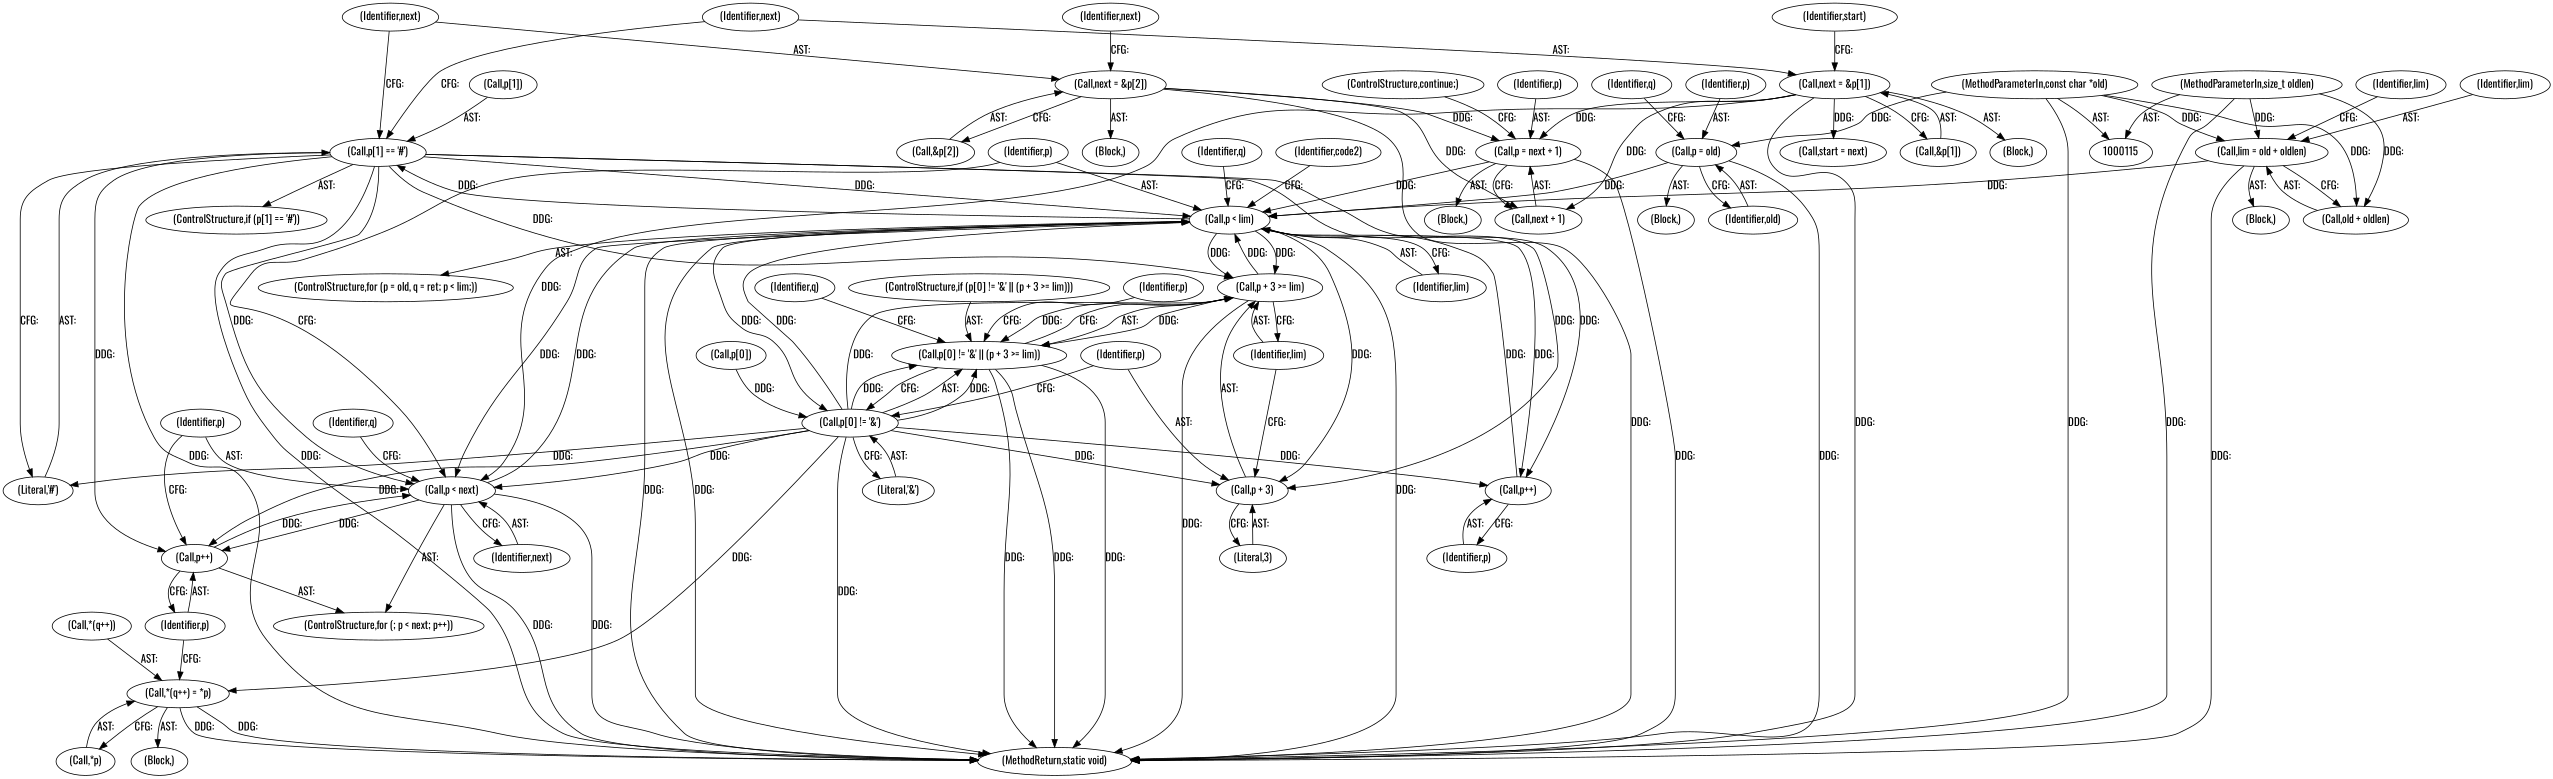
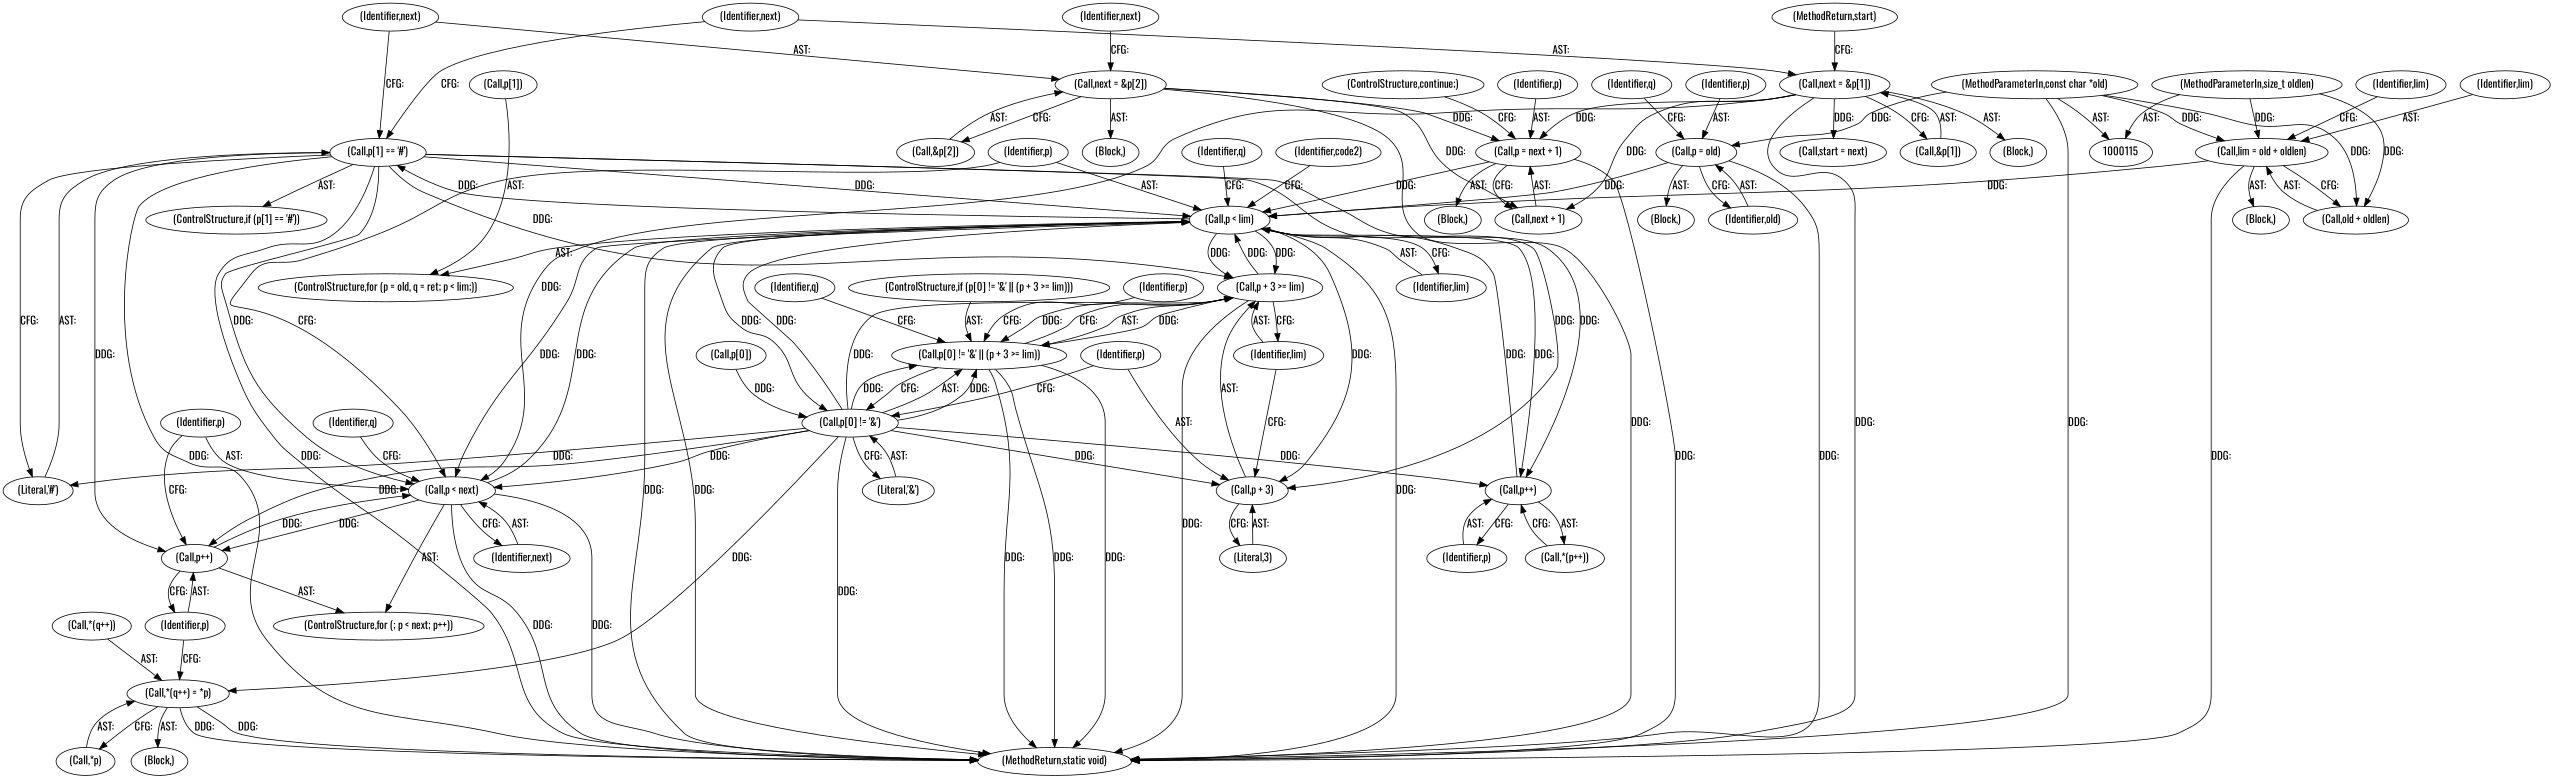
node "(Identifier,start)": label "(Identifier,start)" -> "(MethodReturn,start)"
edge "(Call,p[1])" -> "(Call,p[1] == '#')": now "(Call,p[1])" -> "(ControlStructure,for (p = old, q = ret; p < lim;))"
node "(Call,*(p++))": added
edge "(MethodParameterIn,size_t oldlen)" -> "(MethodReturn,static void)": removed, label "DDG:"
